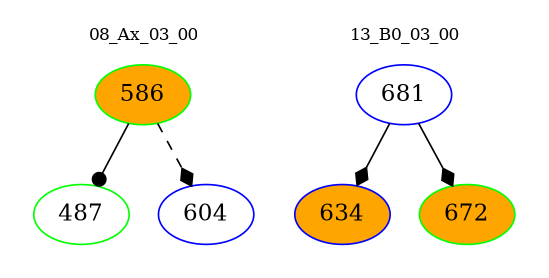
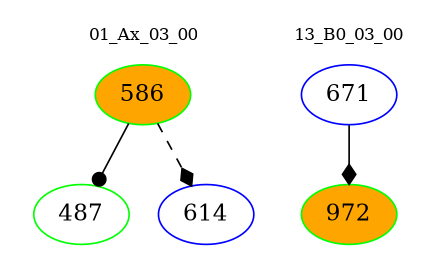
cluster "08_Ax_03_00": label "08_Ax_03_00" -> "01_Ax_03_00"
node "681": label "681" -> "671"
node "604": label "604" -> "614"
node "634": removed
node "672": label "672" -> "972"
